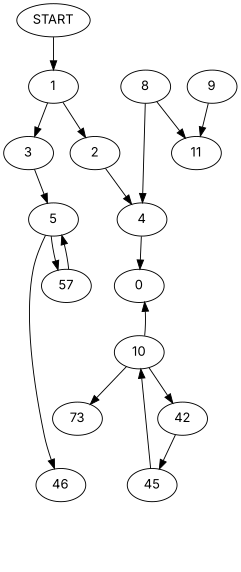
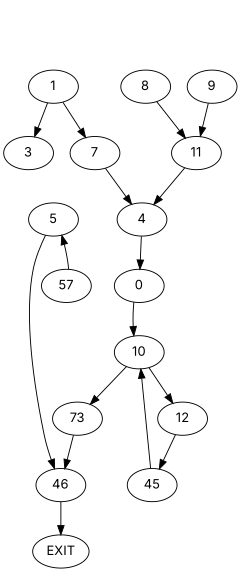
node "START": removed
edge "8" -> "4": now "11" -> "4"
node "2": label "2" -> "7"
edge "3" -> "5": removed
edge "5" -> "57": removed
edge "10" -> "0": reversed
node "42": label "42" -> "12"
edge "73" -> "46": added
node "EXIT": added
